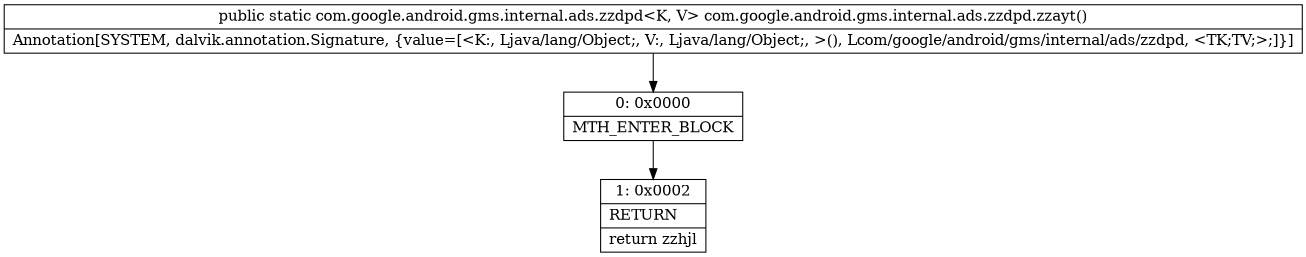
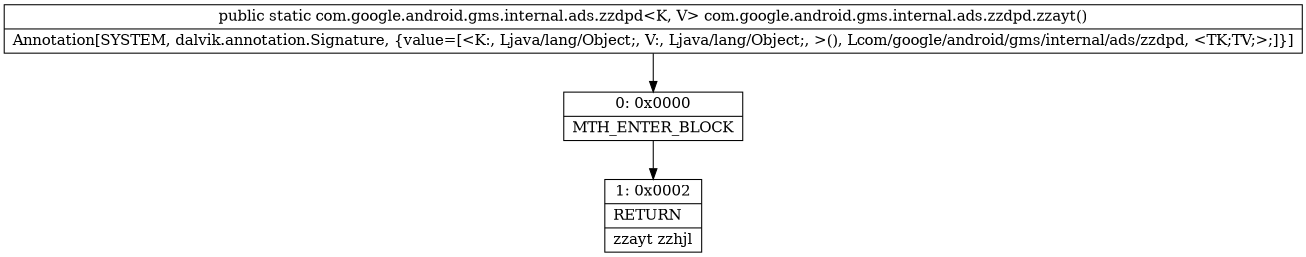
node "1: 0x0002": text "return zzhjl" -> "zzayt zzhjl"
